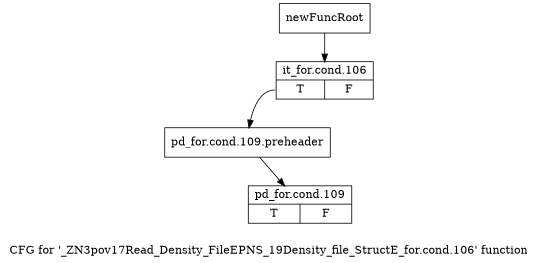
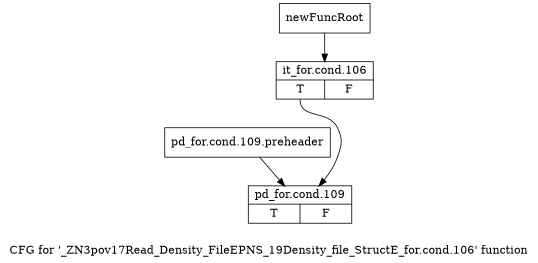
edge "it_for.cond.106" -> "pd_for.cond.109.preheader": now "it_for.cond.106" -> "pd_for.cond.109"
